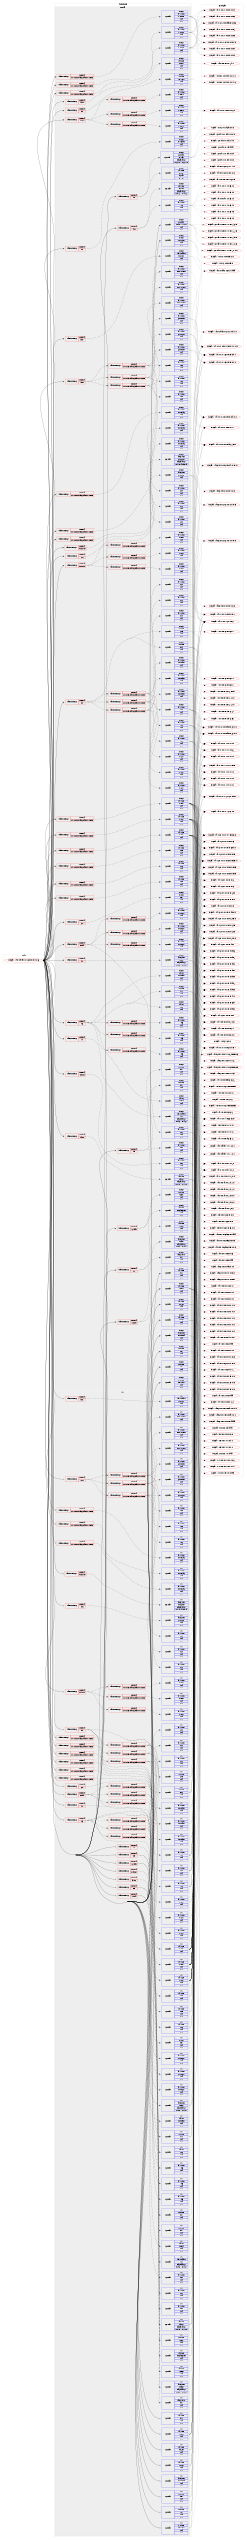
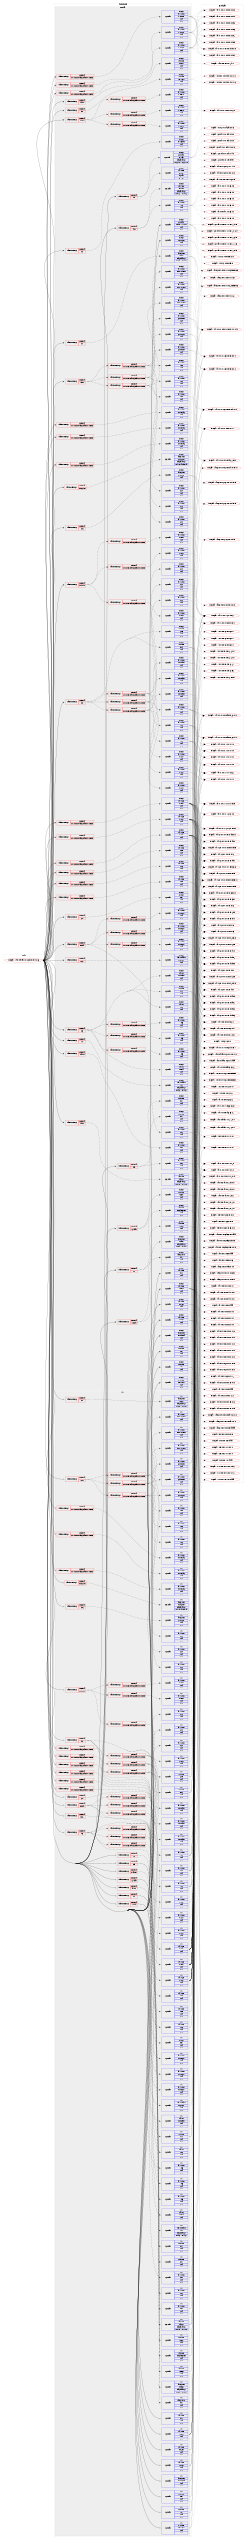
node "portage://dev-python/qtwidgets11-2.13.5": label "portage://dev-python/qtwidgets11-2.13.5" -> "portage://dev-python/pybind11-2.13.5"
node "portage://dev-libs/libfmt-9.1.0-r1": added
